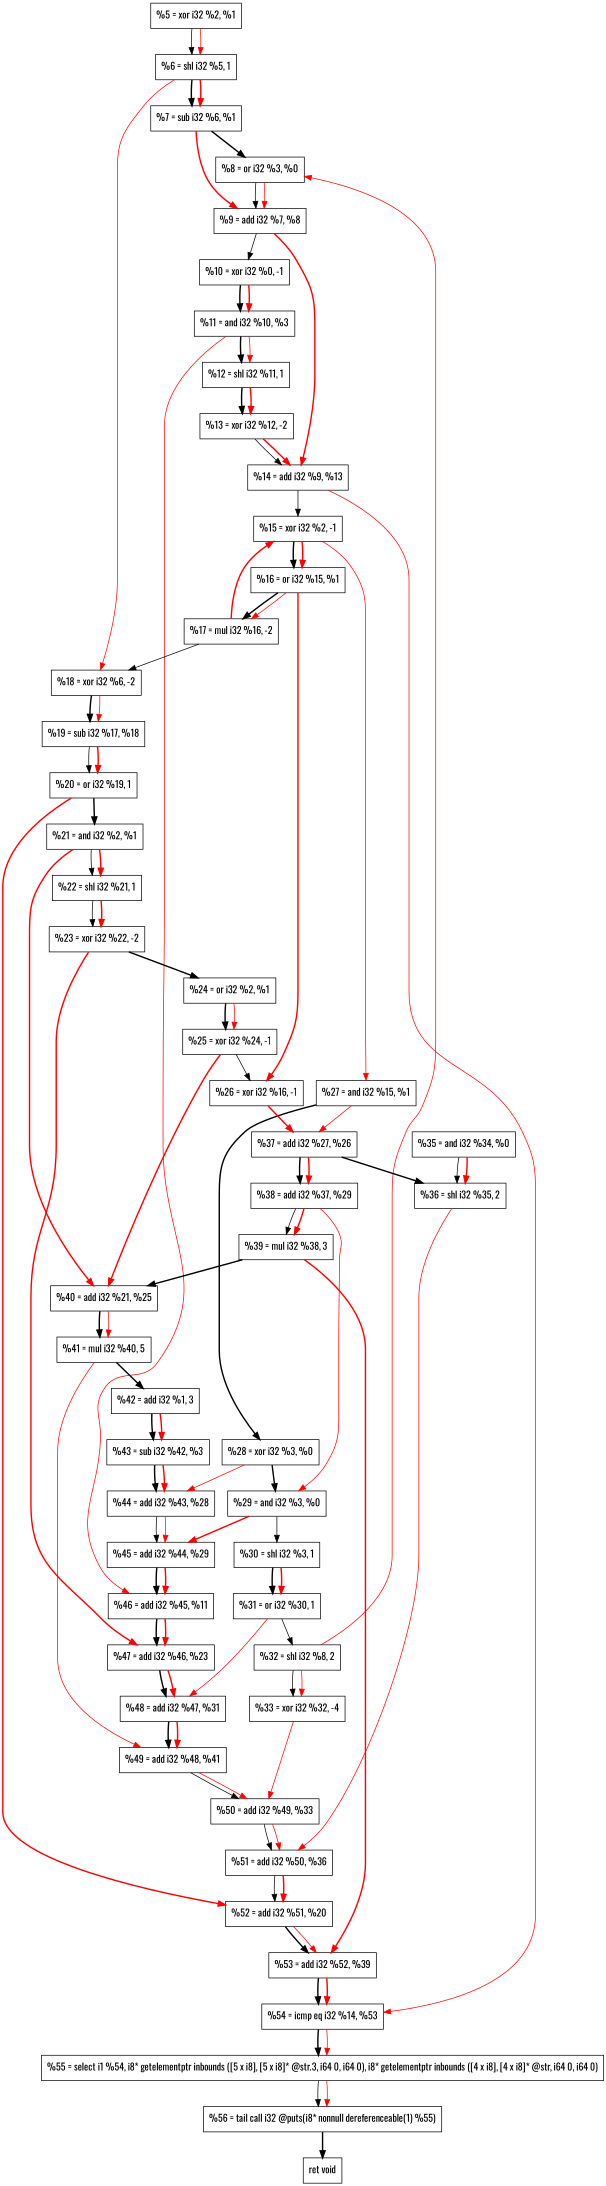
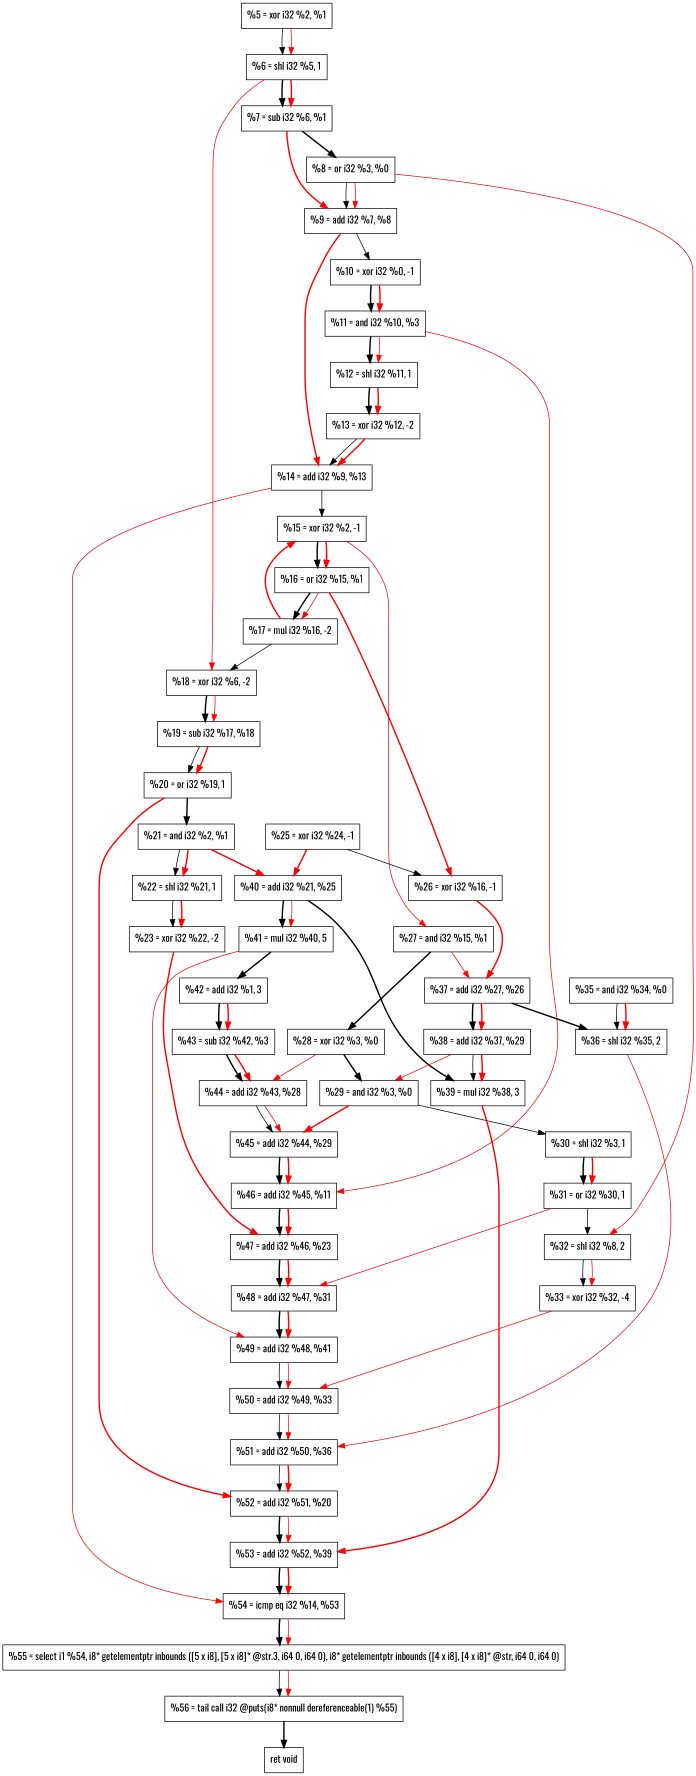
edge "%32 = shl i32 %8, 2" -> "%8 = or i32 %3, %0": reversed
node "%24 = or i32 %2, %1": removed
edge "%39 = mul i32 %38, 3" -> "%40 = add i32 %21, %25": reversed
